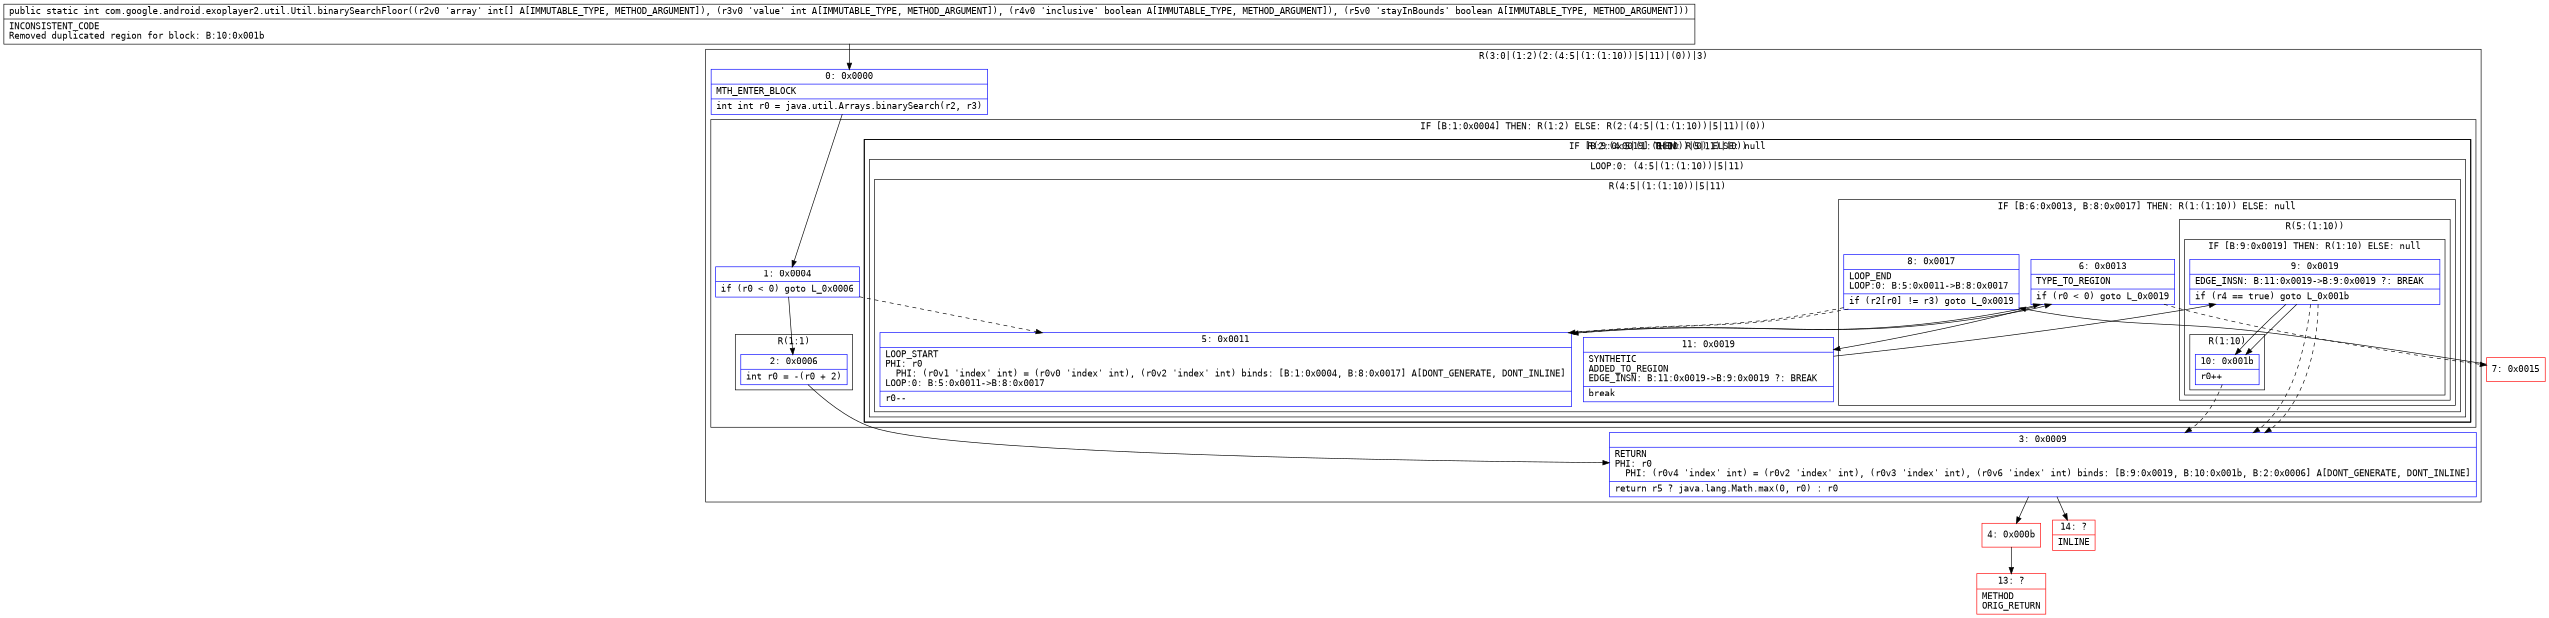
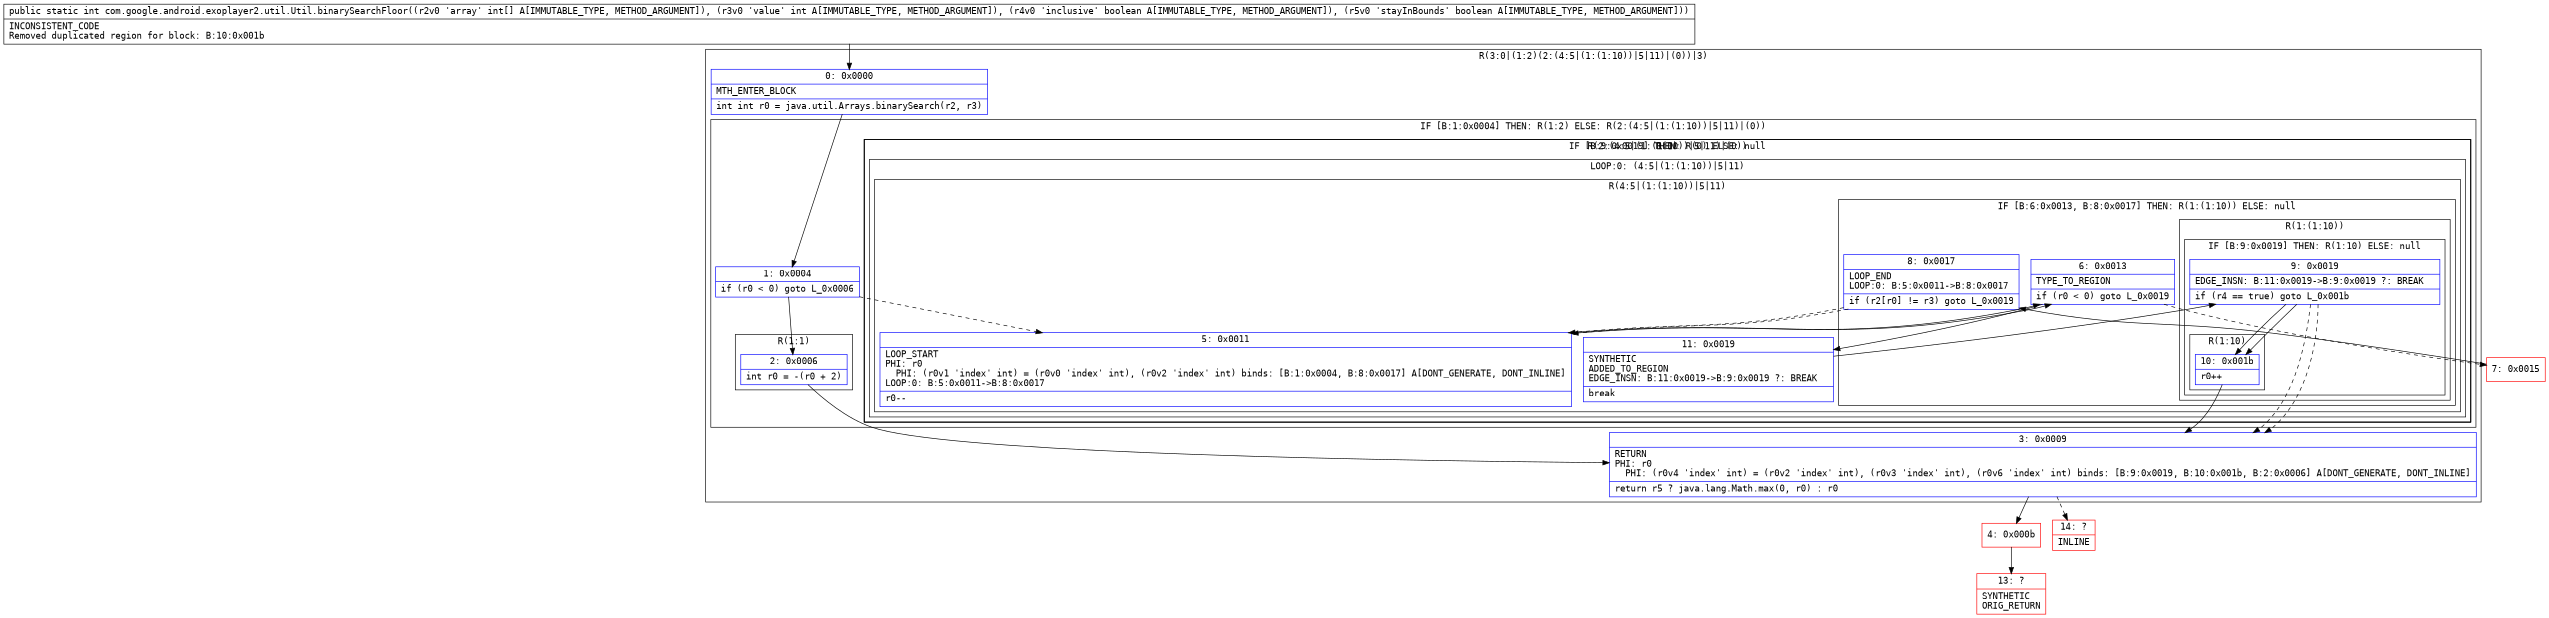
cluster "R(5:(1:10))": label "R(5:(1:10))" -> "R(1:(1:10))"
edge "10: 0x001b" -> "3: 0x0009": style dashed -> solid
edge "3: 0x0009" -> "14: ?": style solid -> dashed
node "13: ?": text "METHOD" -> "SYNTHETIC"
